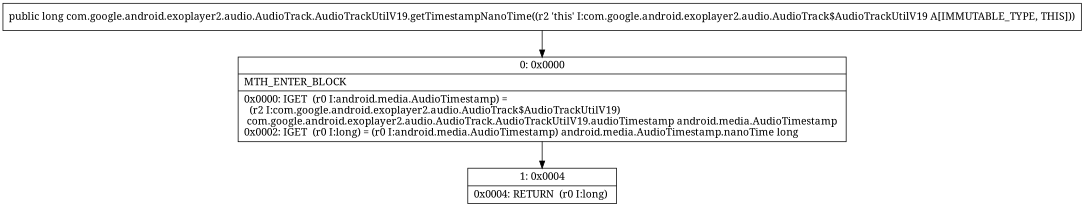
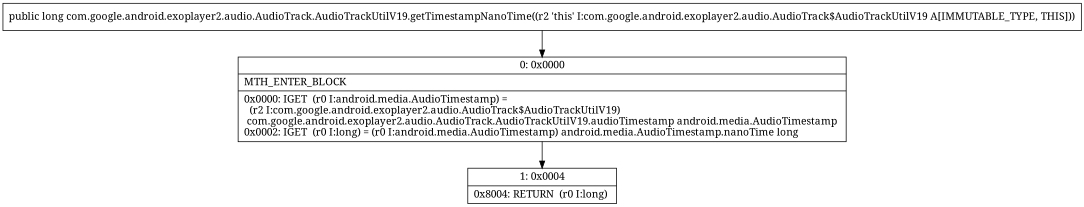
node "1: 0x0004": text "0x0004: RETURN  (r0 I:long)" -> "0x8004: RETURN  (r0 I:long)"
